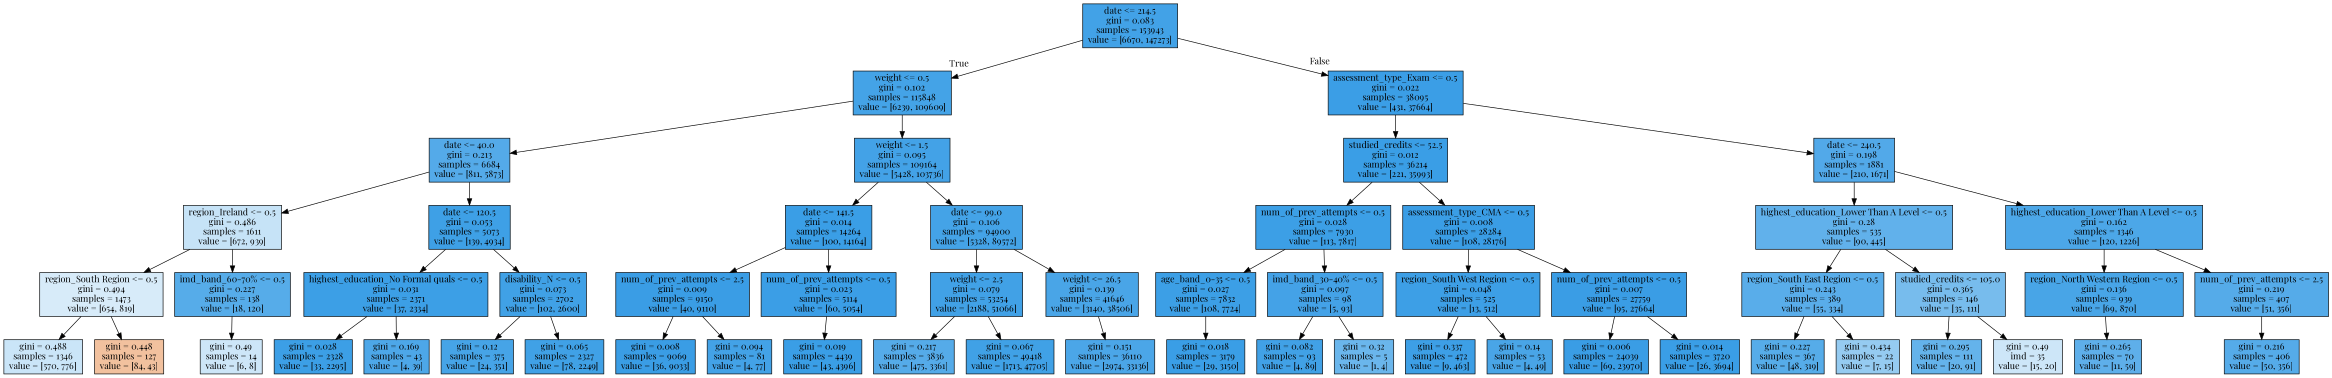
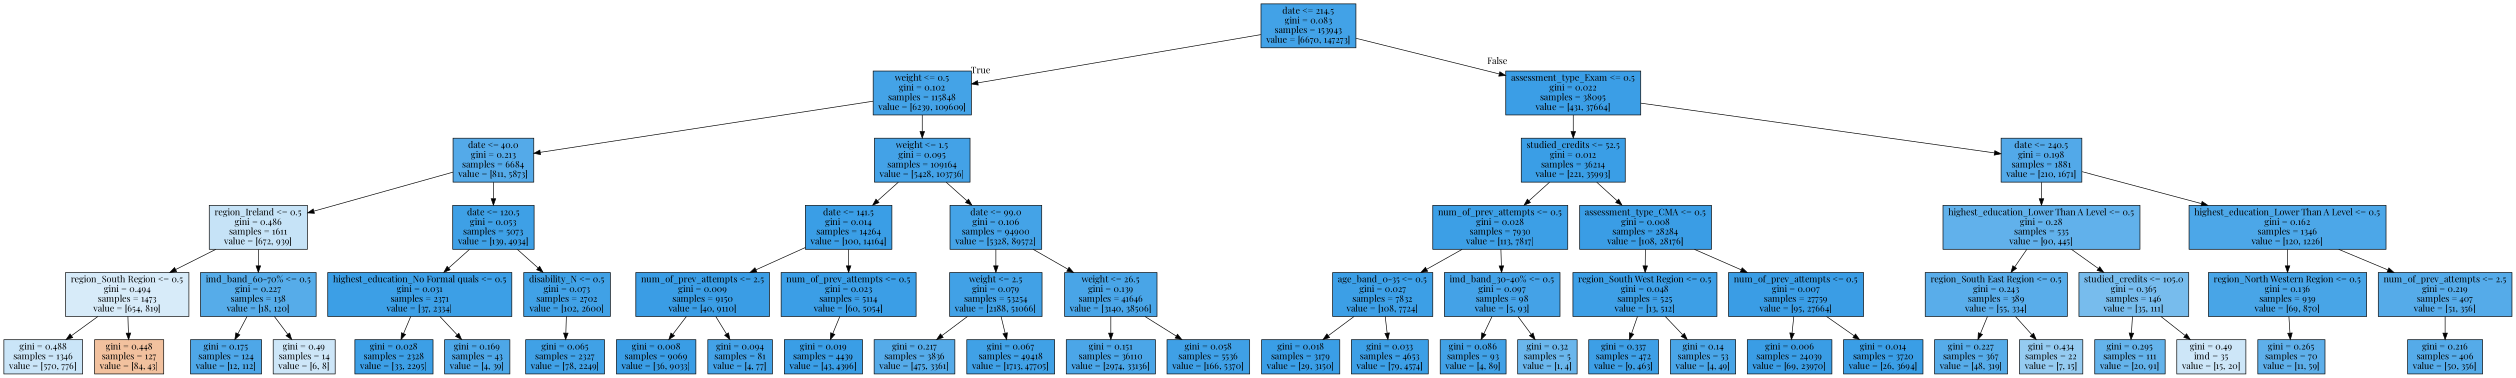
node "gini = 0.175 samples = 124 value = [12, 112]": added
node "gini = 0.12 samples = 375 value = [24, 351]": removed
node "gini = 0.058 samples = 5536 value = [166, 5370]": added
node "gini = 0.082 samples = 93 value = [4, 89]": label "gini = 0.082 samples = 93 value = [4, 89]" -> "gini = 0.086 samples = 93 value = [4, 89]"
node "gini = 0.033 samples = 4653 value = [79, 4574]": added
